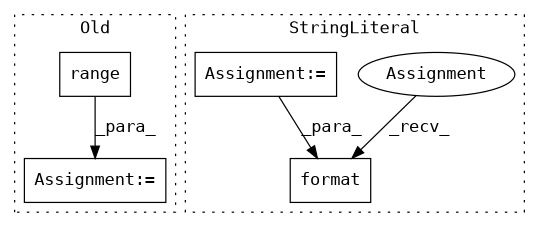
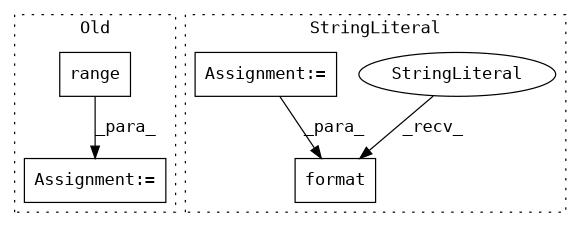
node "Assignment": label "Assignment" -> "StringLiteral"
